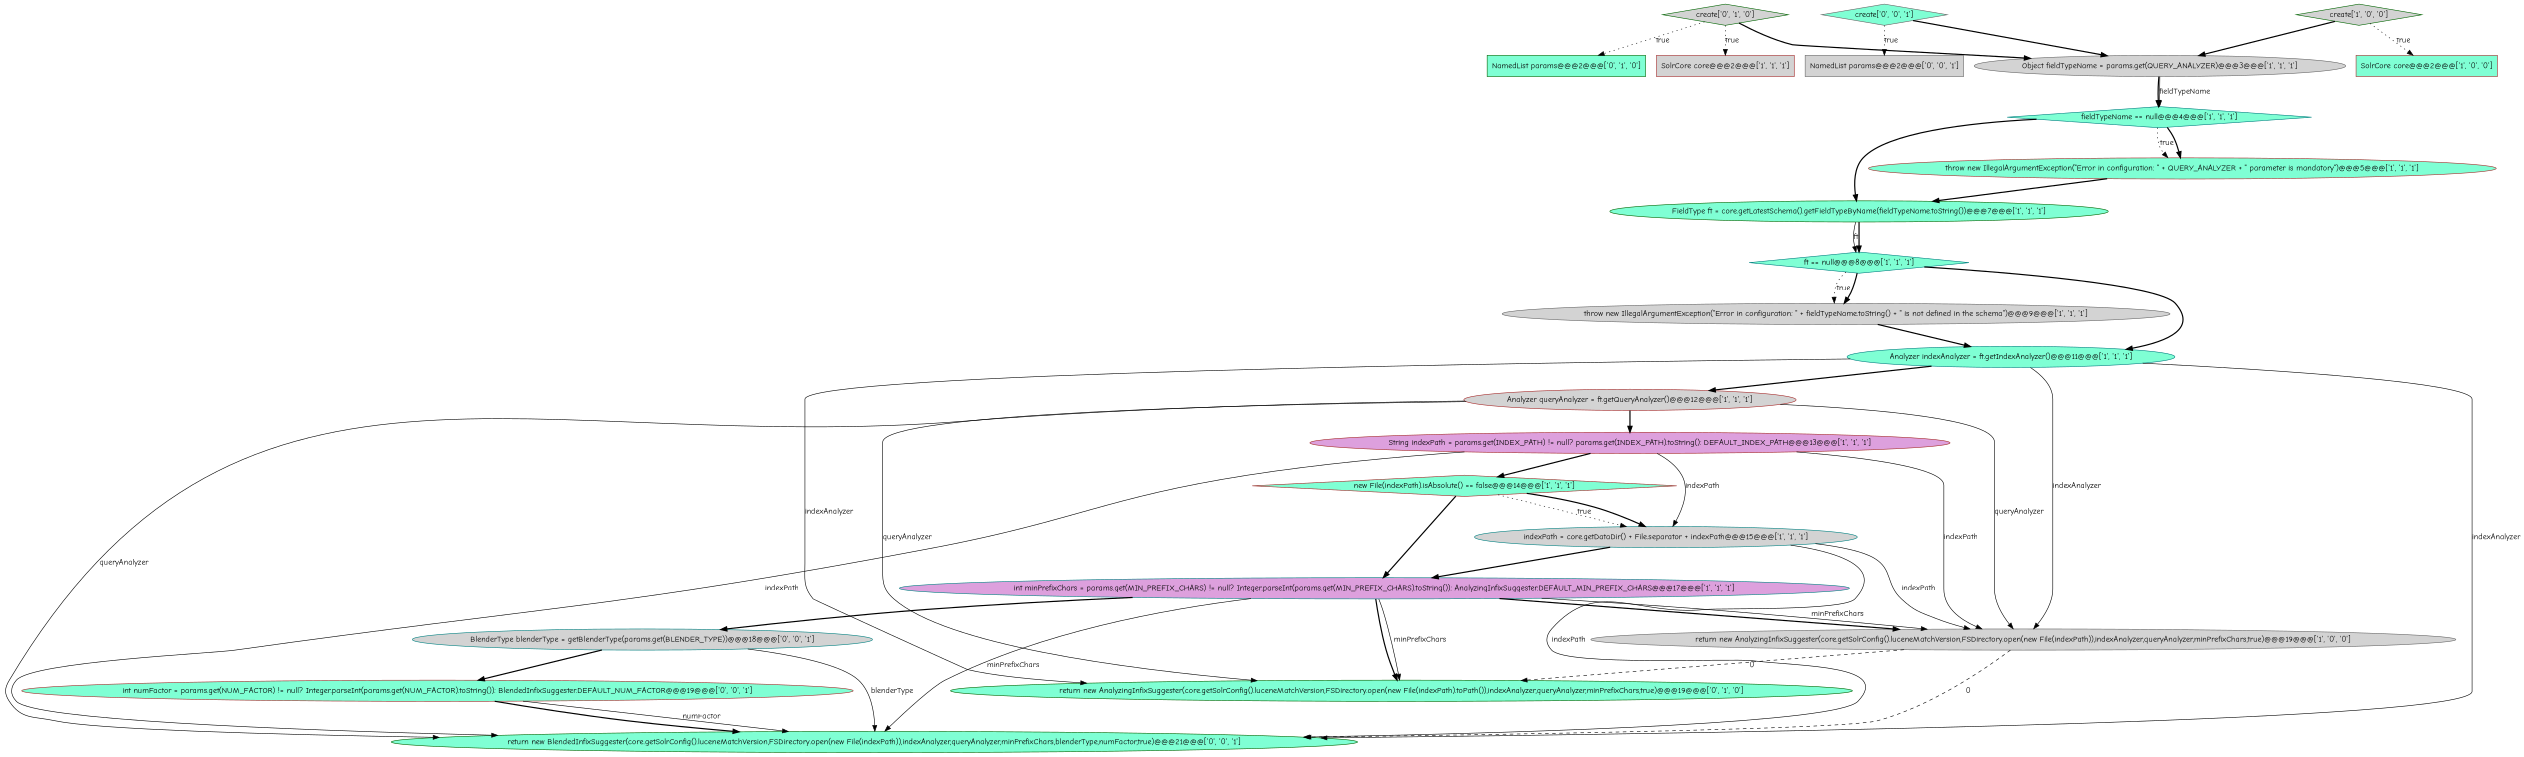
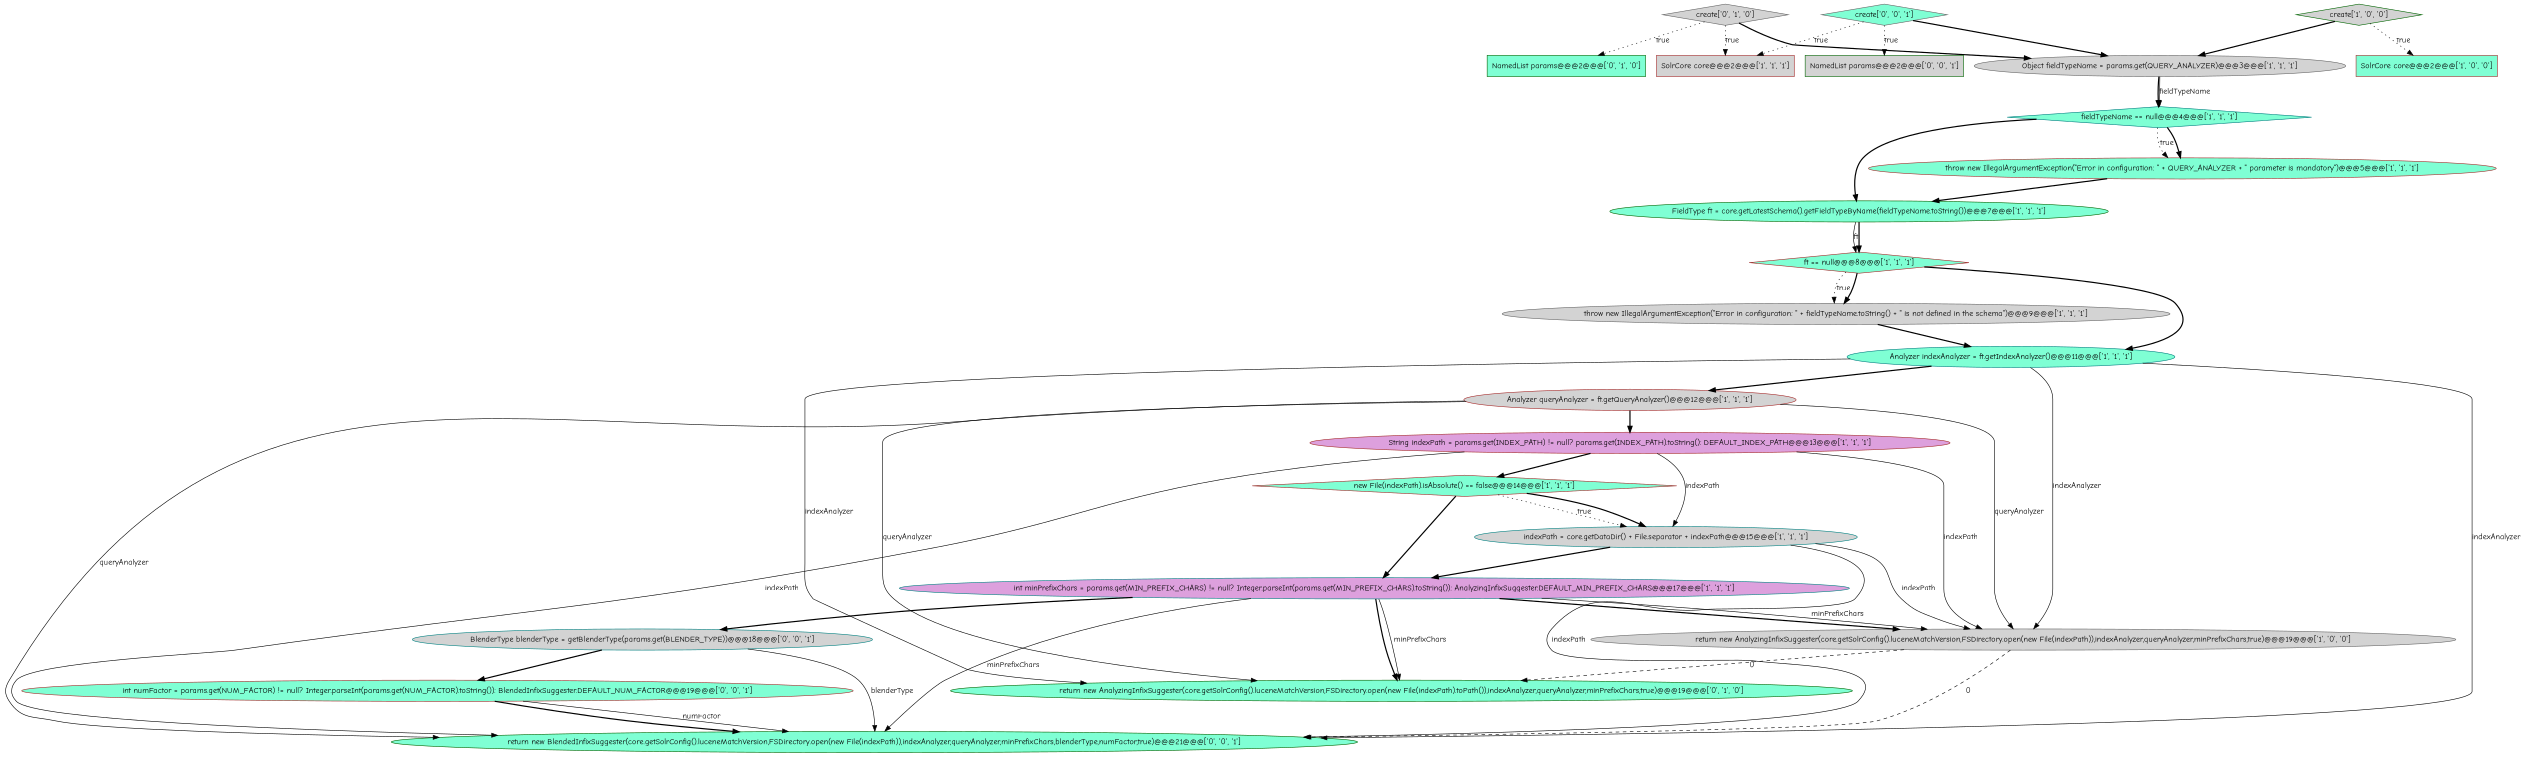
node "create['0', '1', '0']": color darkgreen -> gray40
edge "create['0', '0', '1']" -> "SolrCore core@@@2@@@['1', '1', '1']": added, label "true"
node "NamedList params@@@2@@@['0', '0', '1']": color gray40 -> darkgreen
node "ft == null@@@8@@@['1', '1', '1']": color teal -> brown
